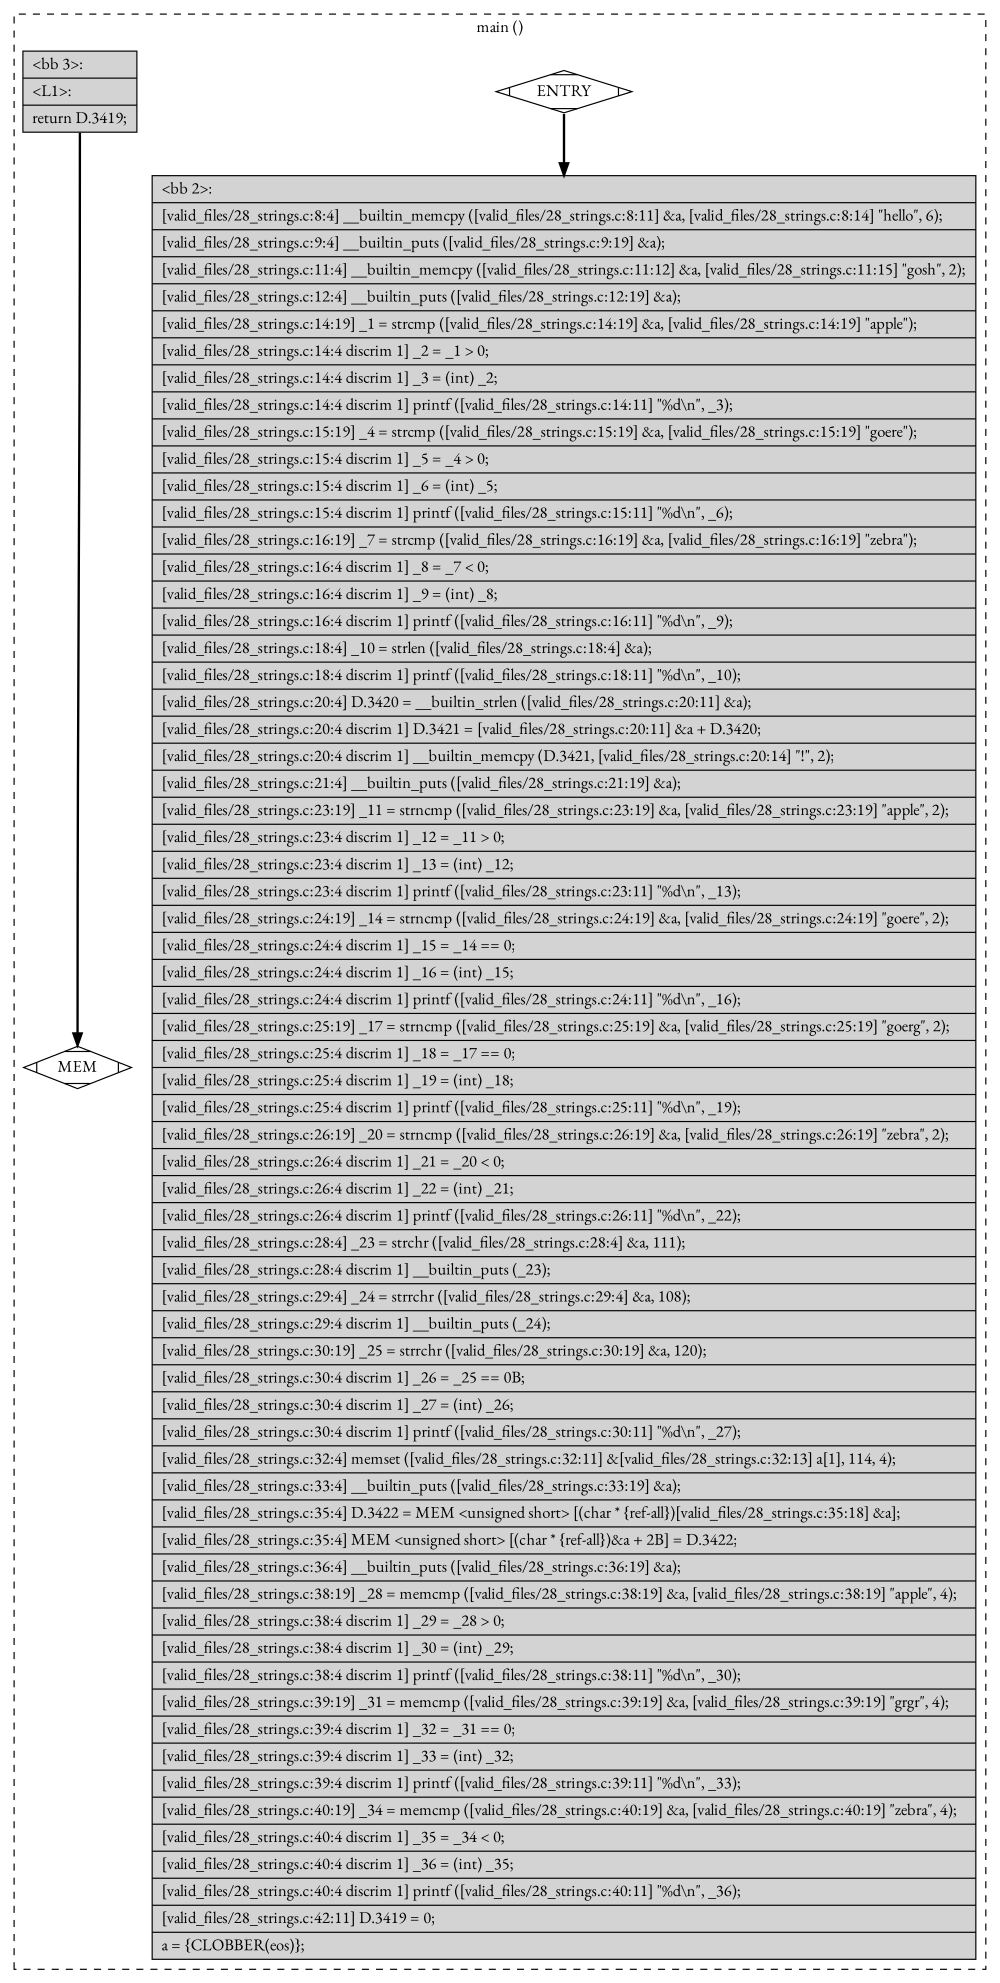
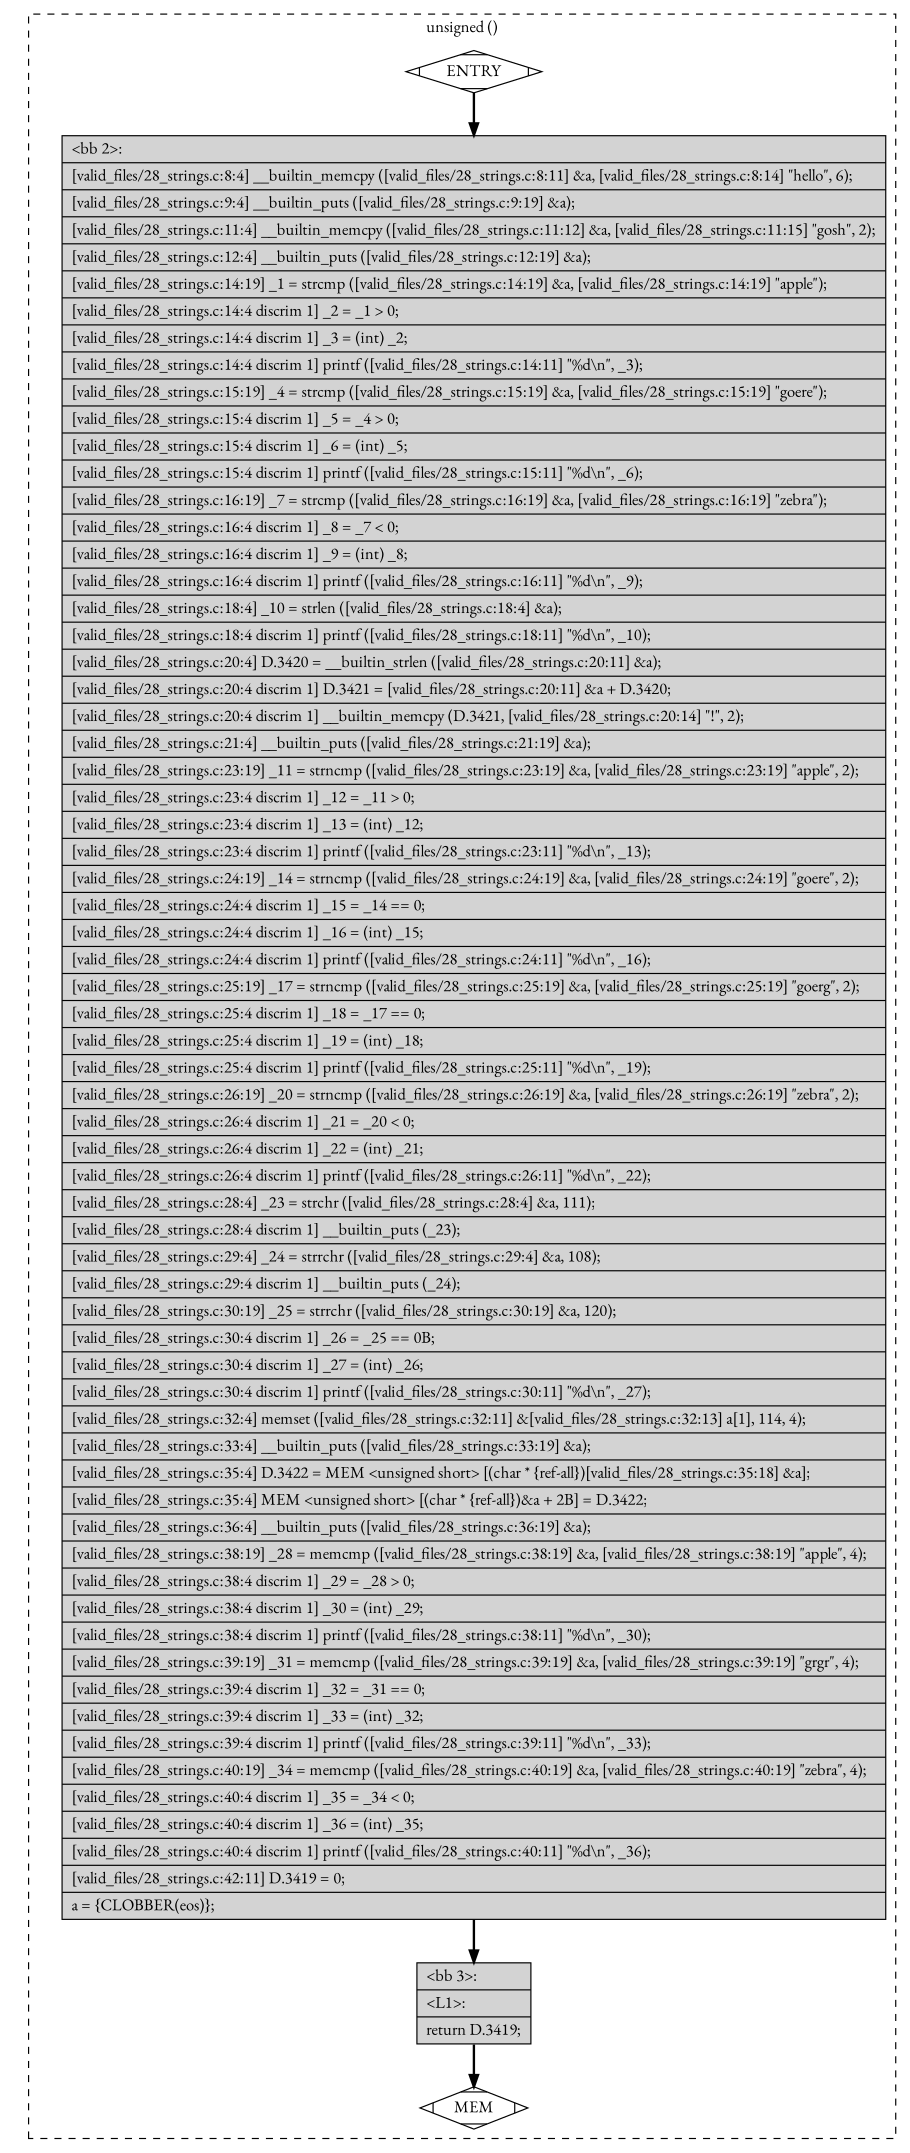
cluster "main ()": label "main ()" -> "unsigned ()"
edge "<bb 2>:" -> "<bb 3>:": added
